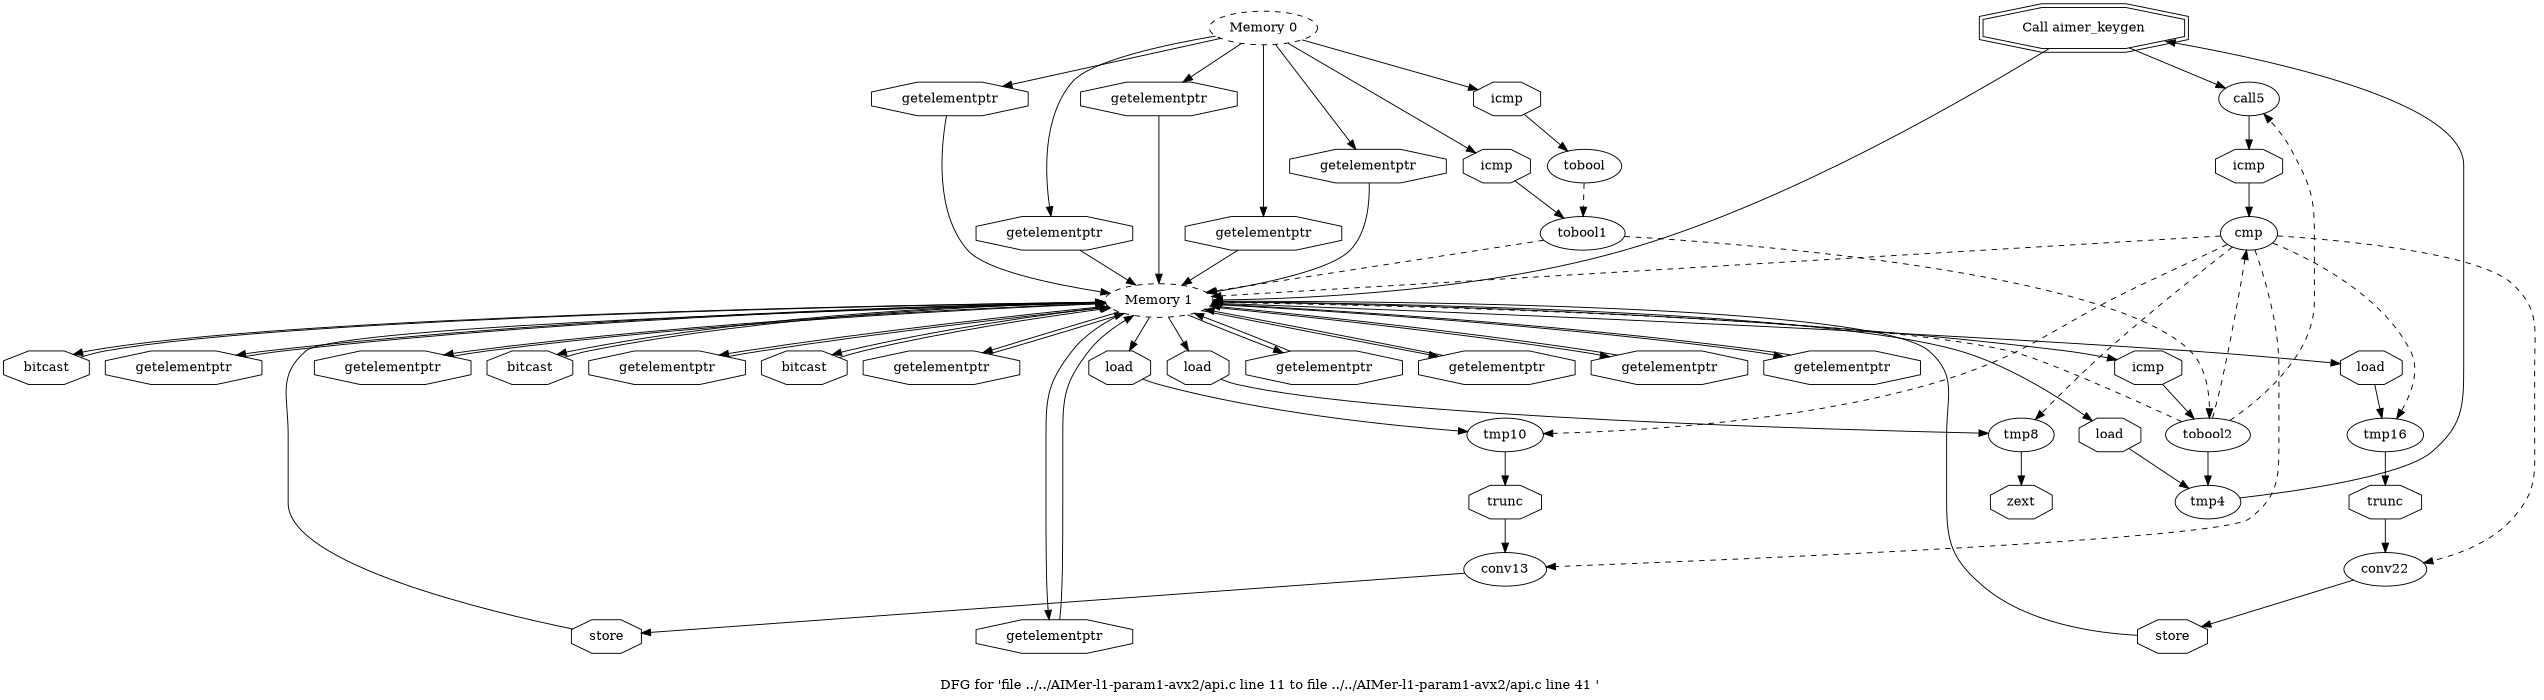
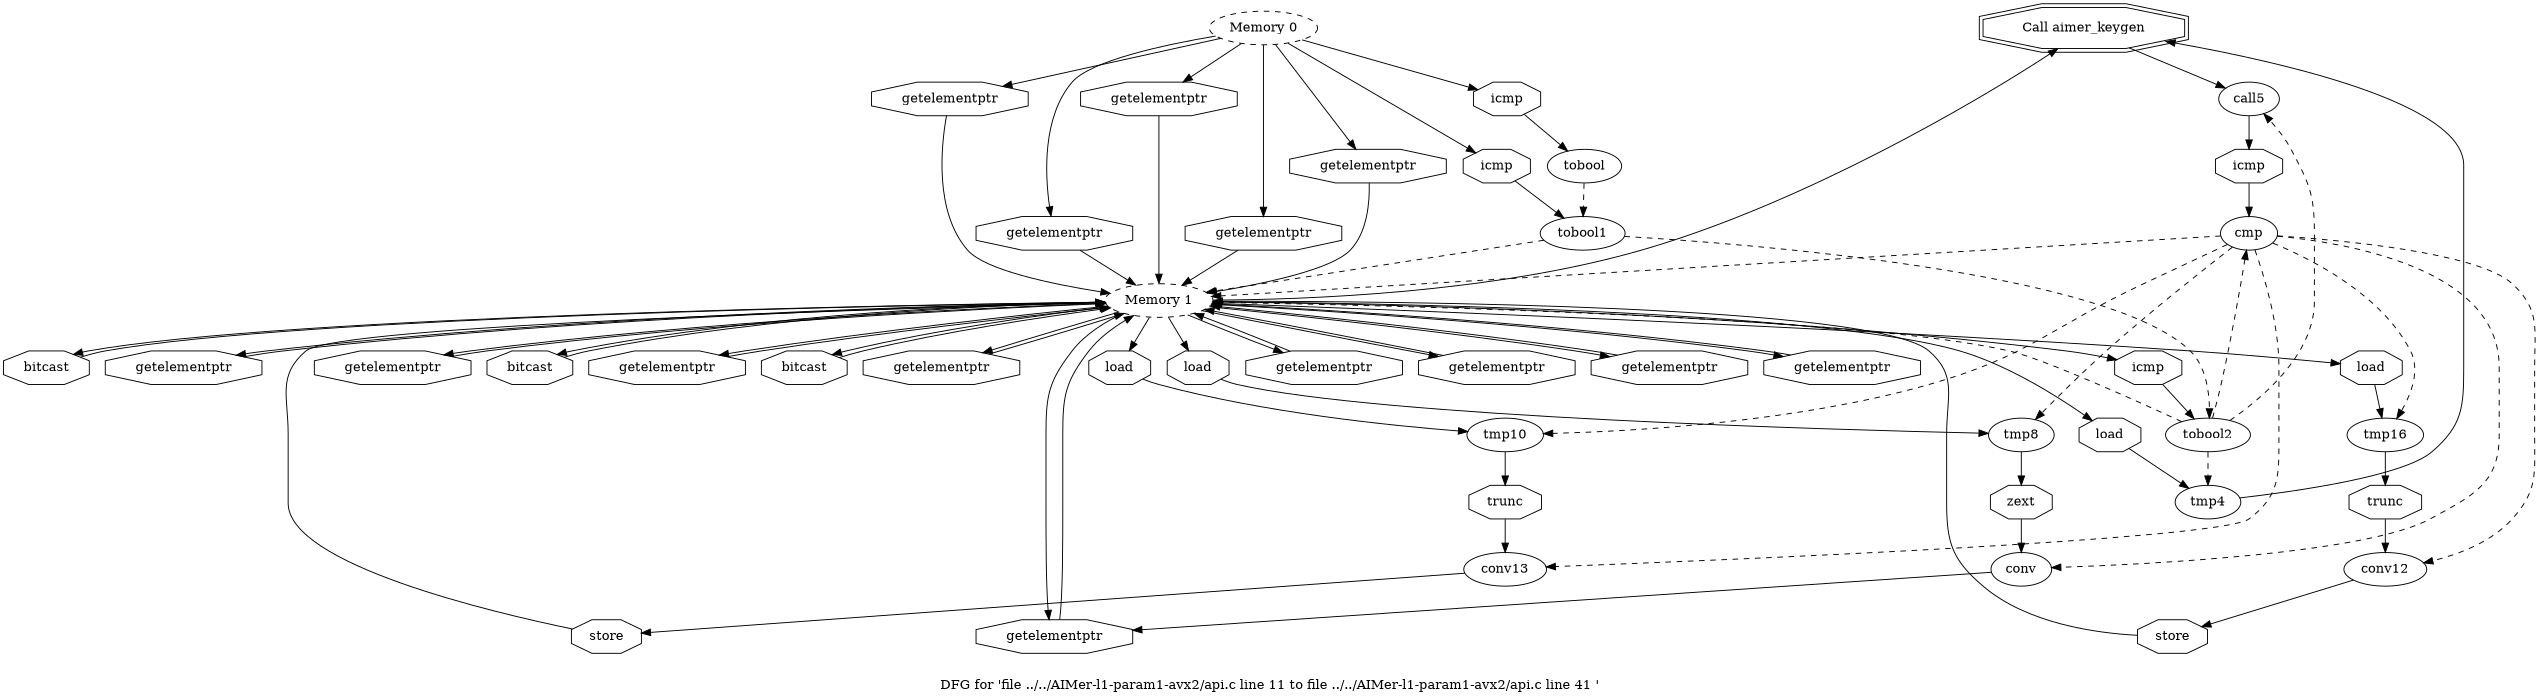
edge "Call aimer_keygen" -> "Memory 1": reversed
edge "tobool2" -> "tmp4": style solid -> dashed
node "conv": added
node "conv22": label "conv22" -> "conv12"
